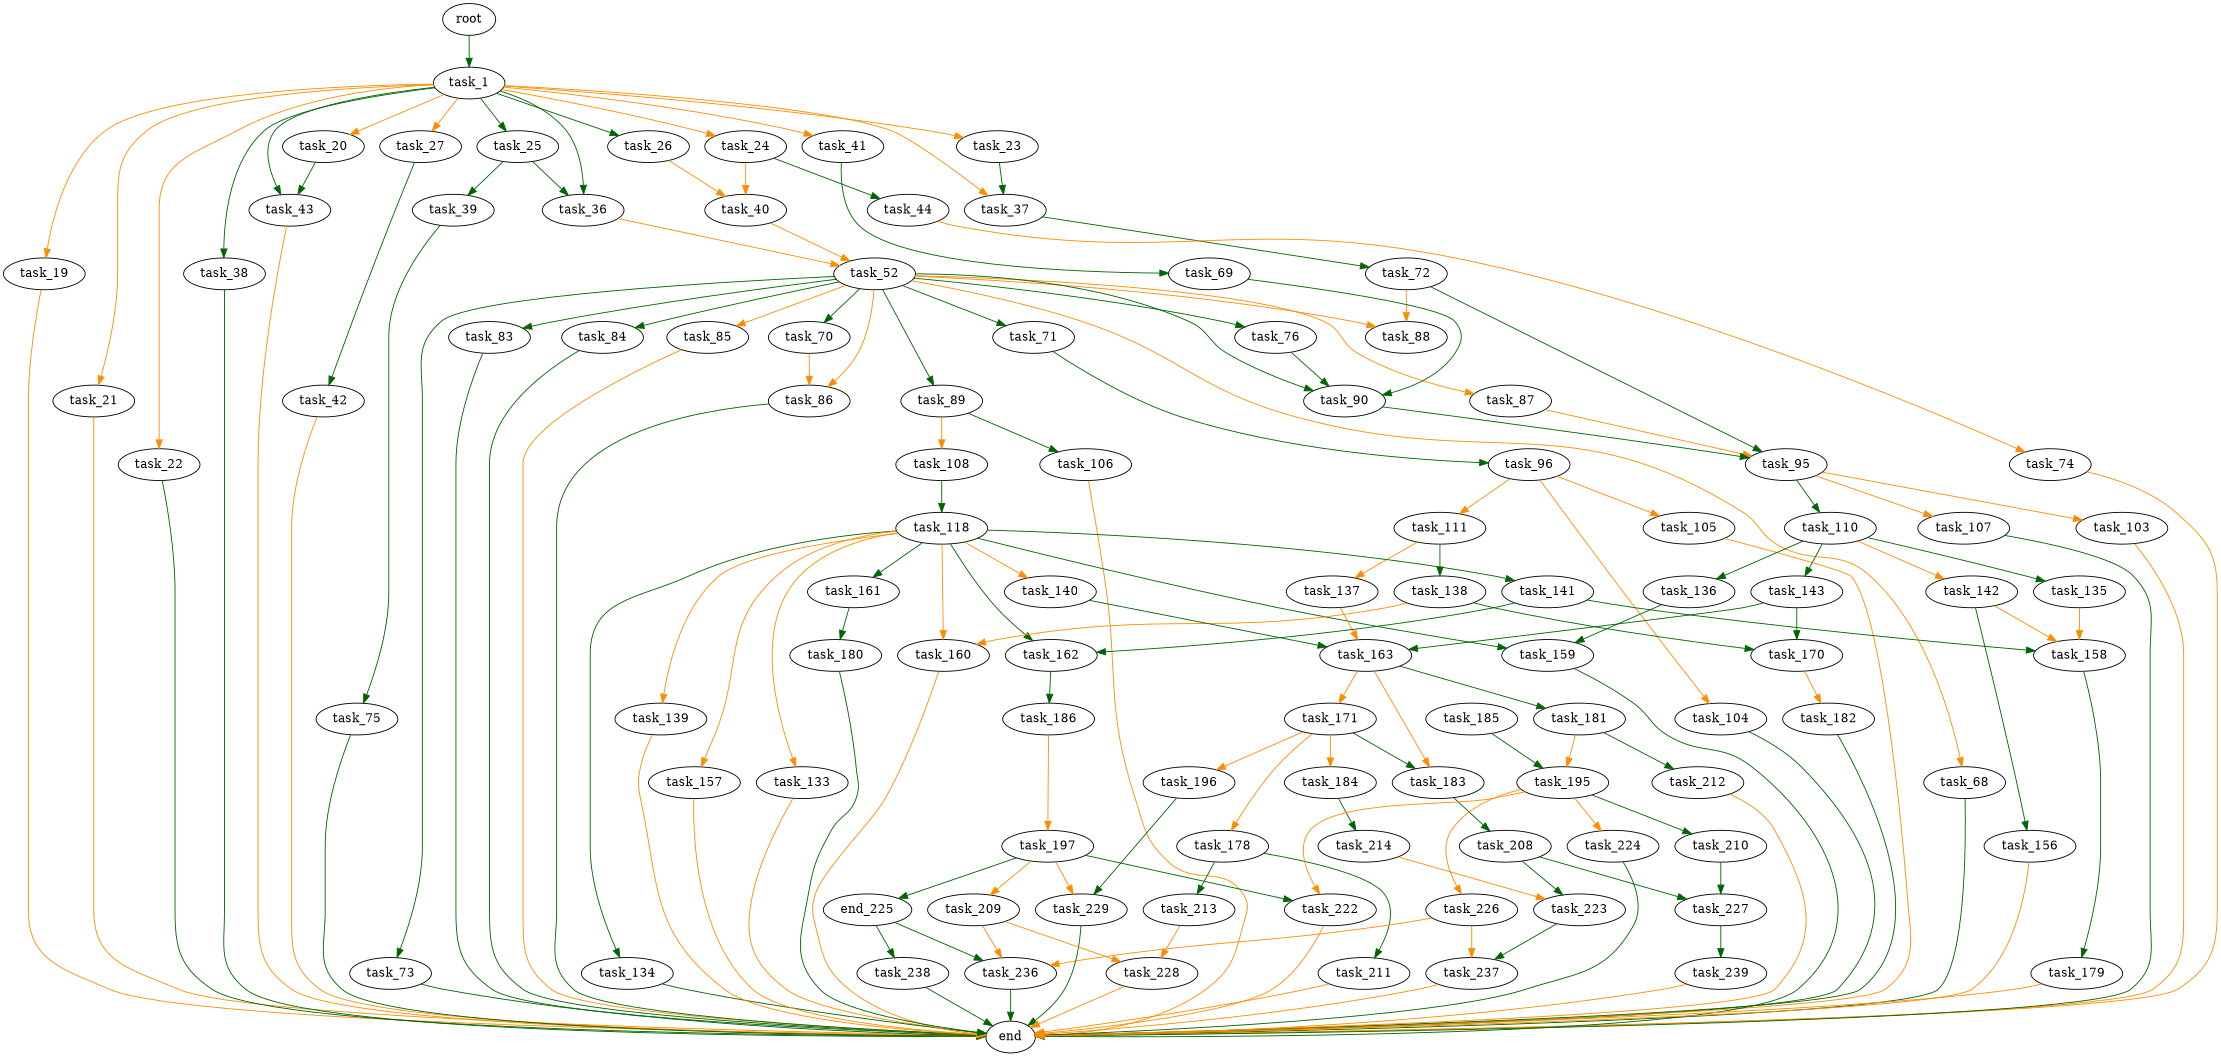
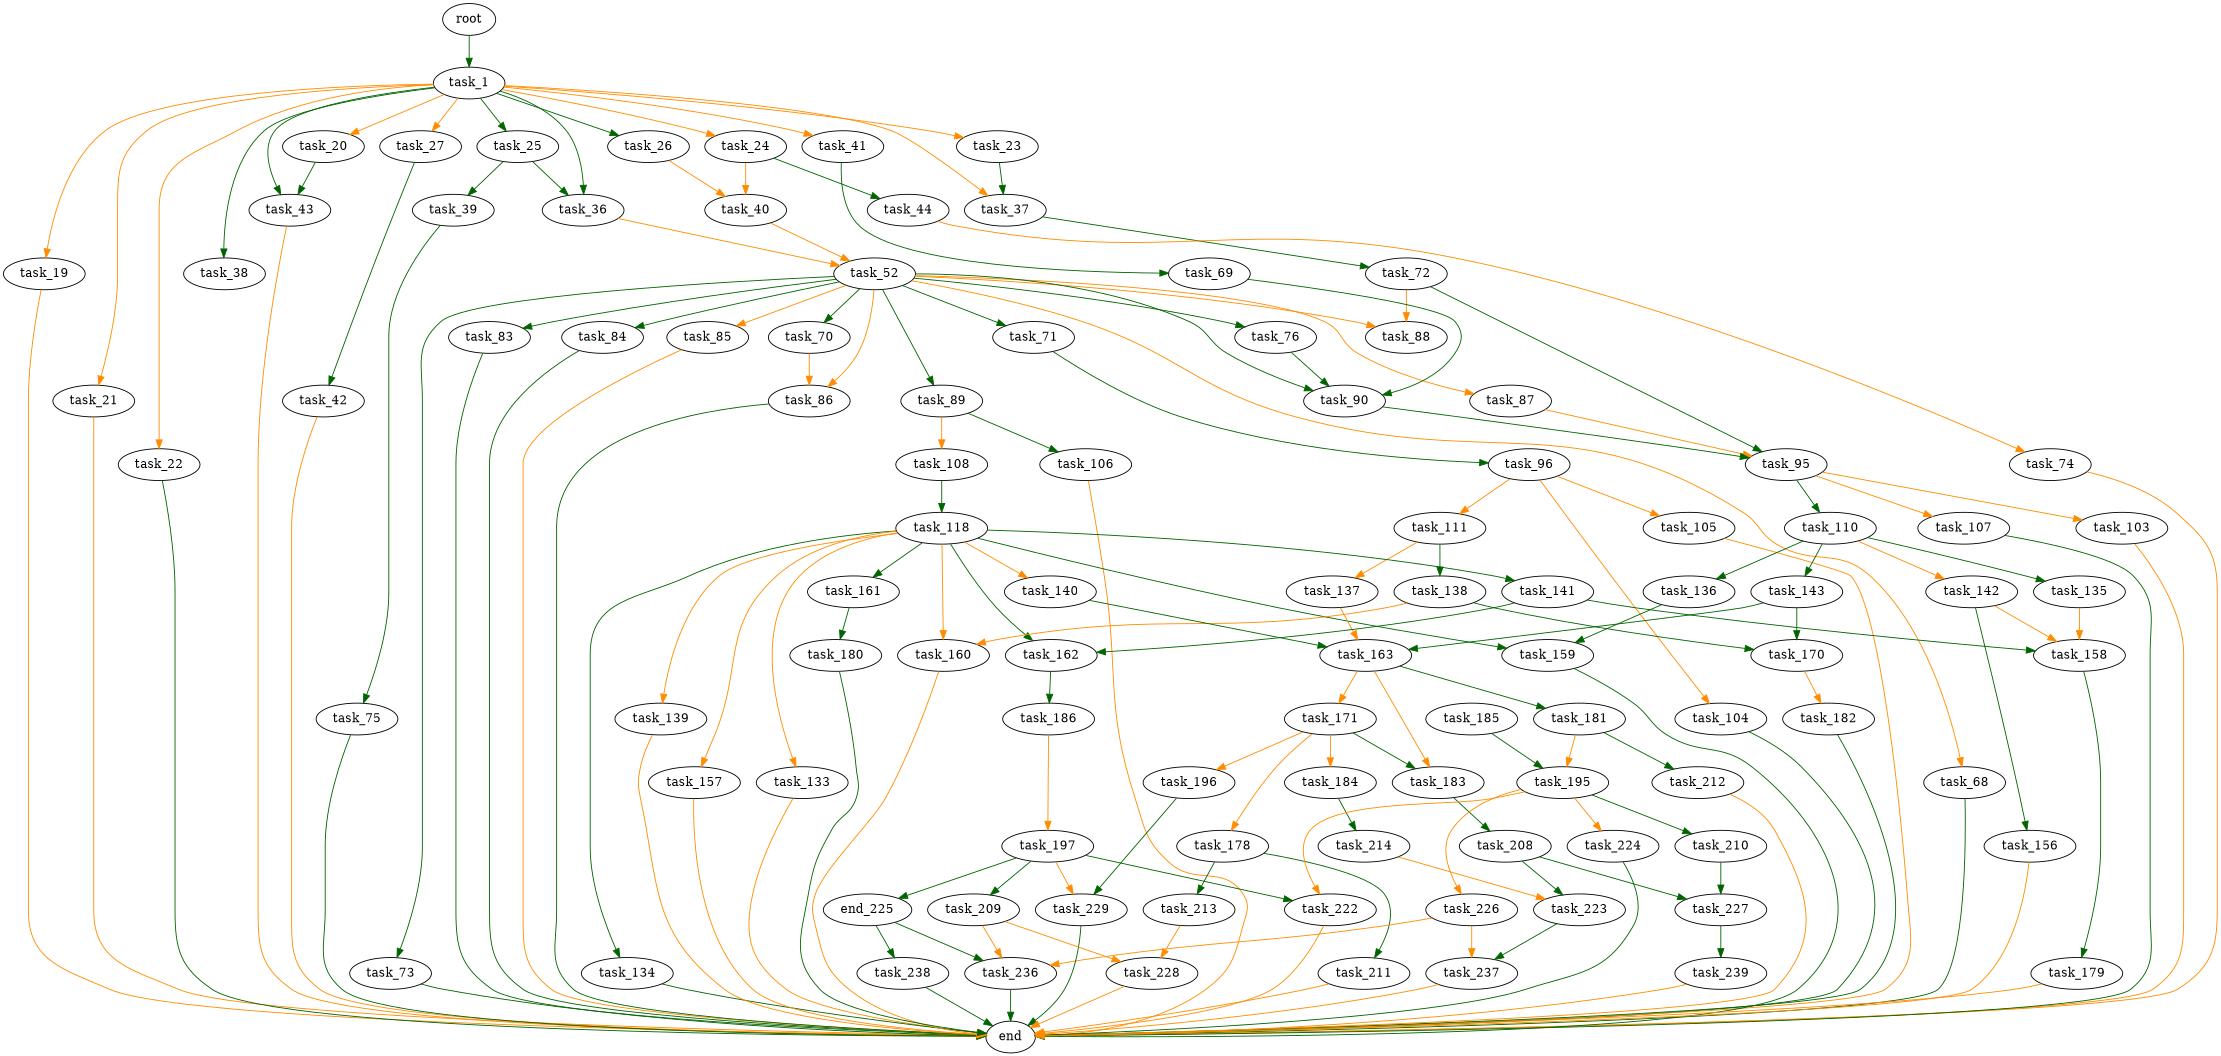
edge "task_197" -> "task_209": color darkorange -> darkgreen
edge "task_38" -> "end": removed
